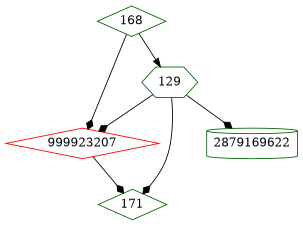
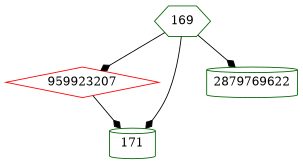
node "168": removed
node "129": label "129" -> "169"
node "999923207": label "999923207" -> "959923207"
node "2879169622": label "2879169622" -> "2879769622"
node "171": shape diamond -> cylinder
